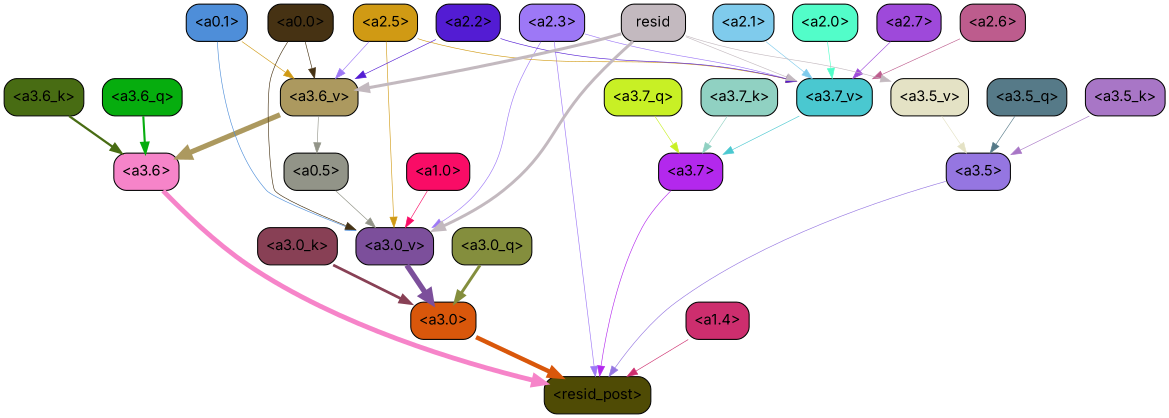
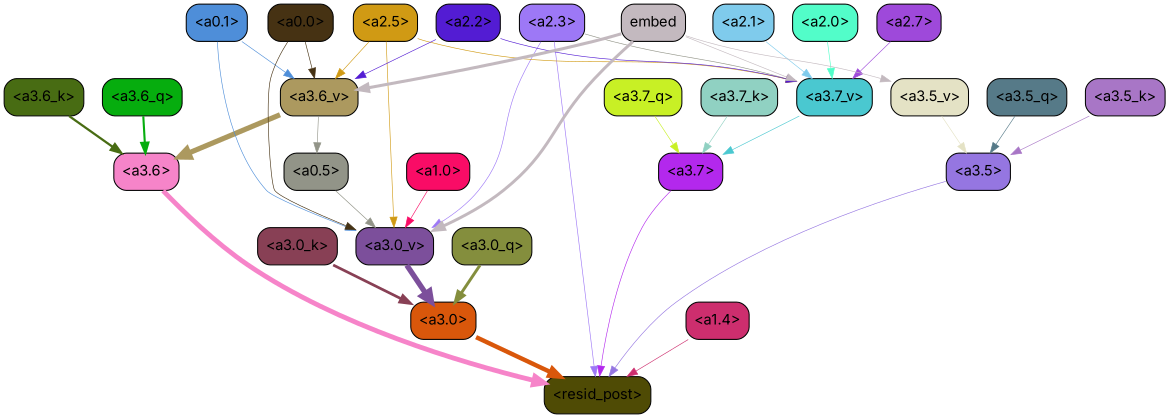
node "resid": label "resid" -> "embed"
node "<a2.6>": removed
edge "<a2.5>" -> "<a3.6_v>": color #9d78f6 -> #d09a14
edge "<a0.1>" -> "<a3.6_v>": color #d09a14 -> #4e8ed9
edge "<a2.3>" -> "<a3.7_v>": color #9d78f6 -> #929488
